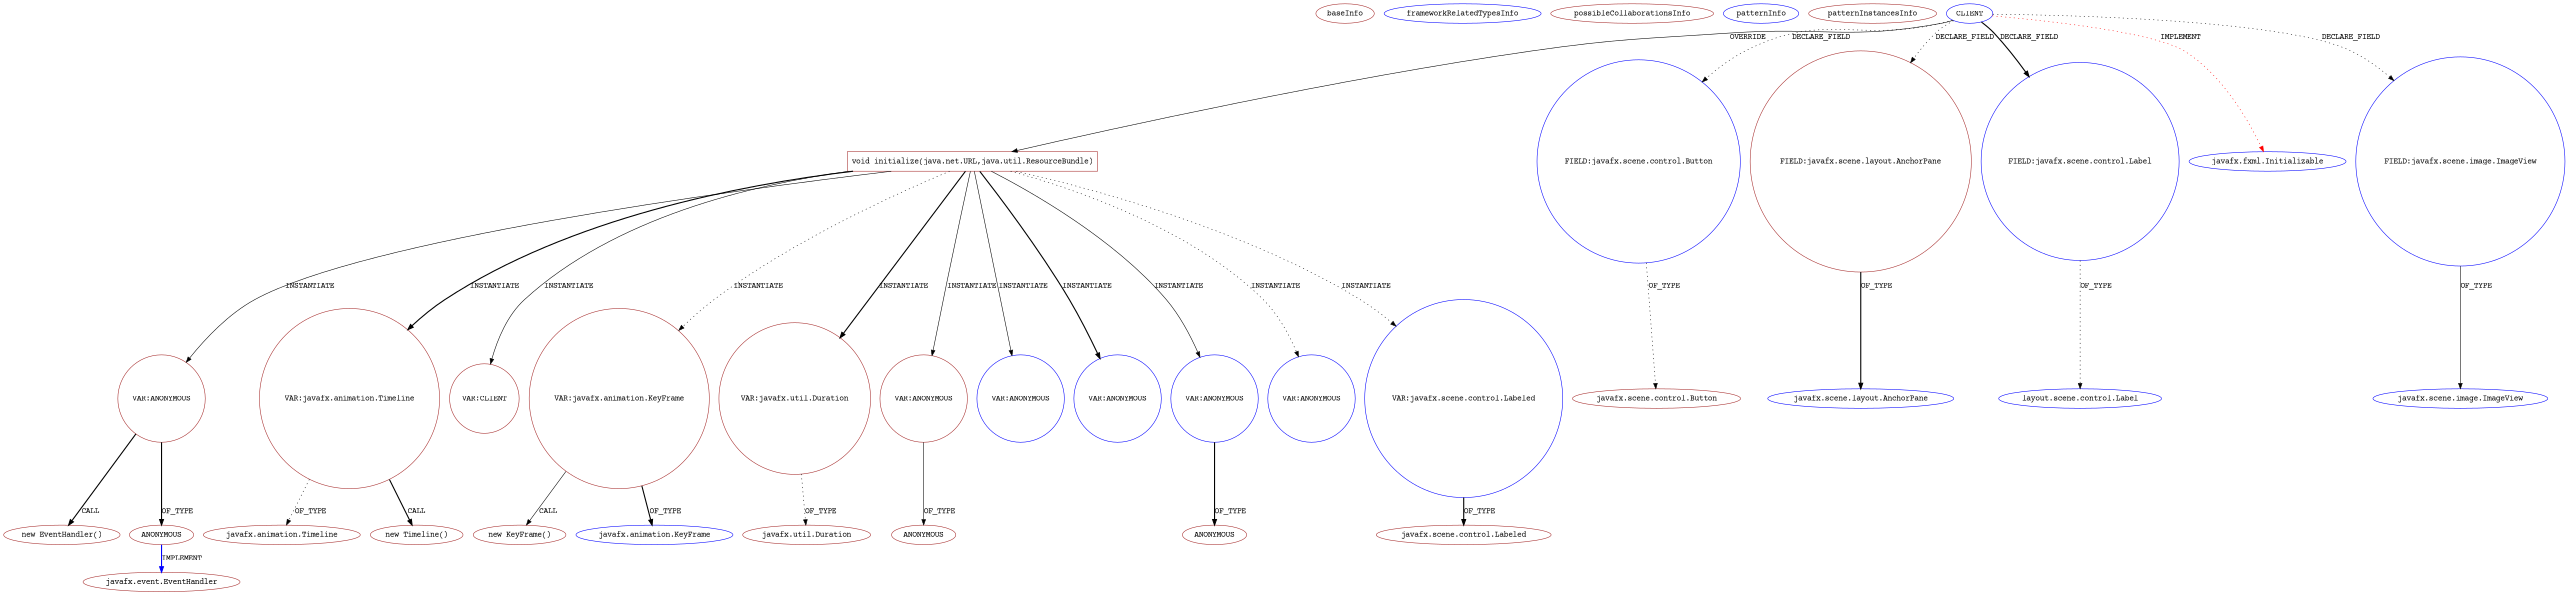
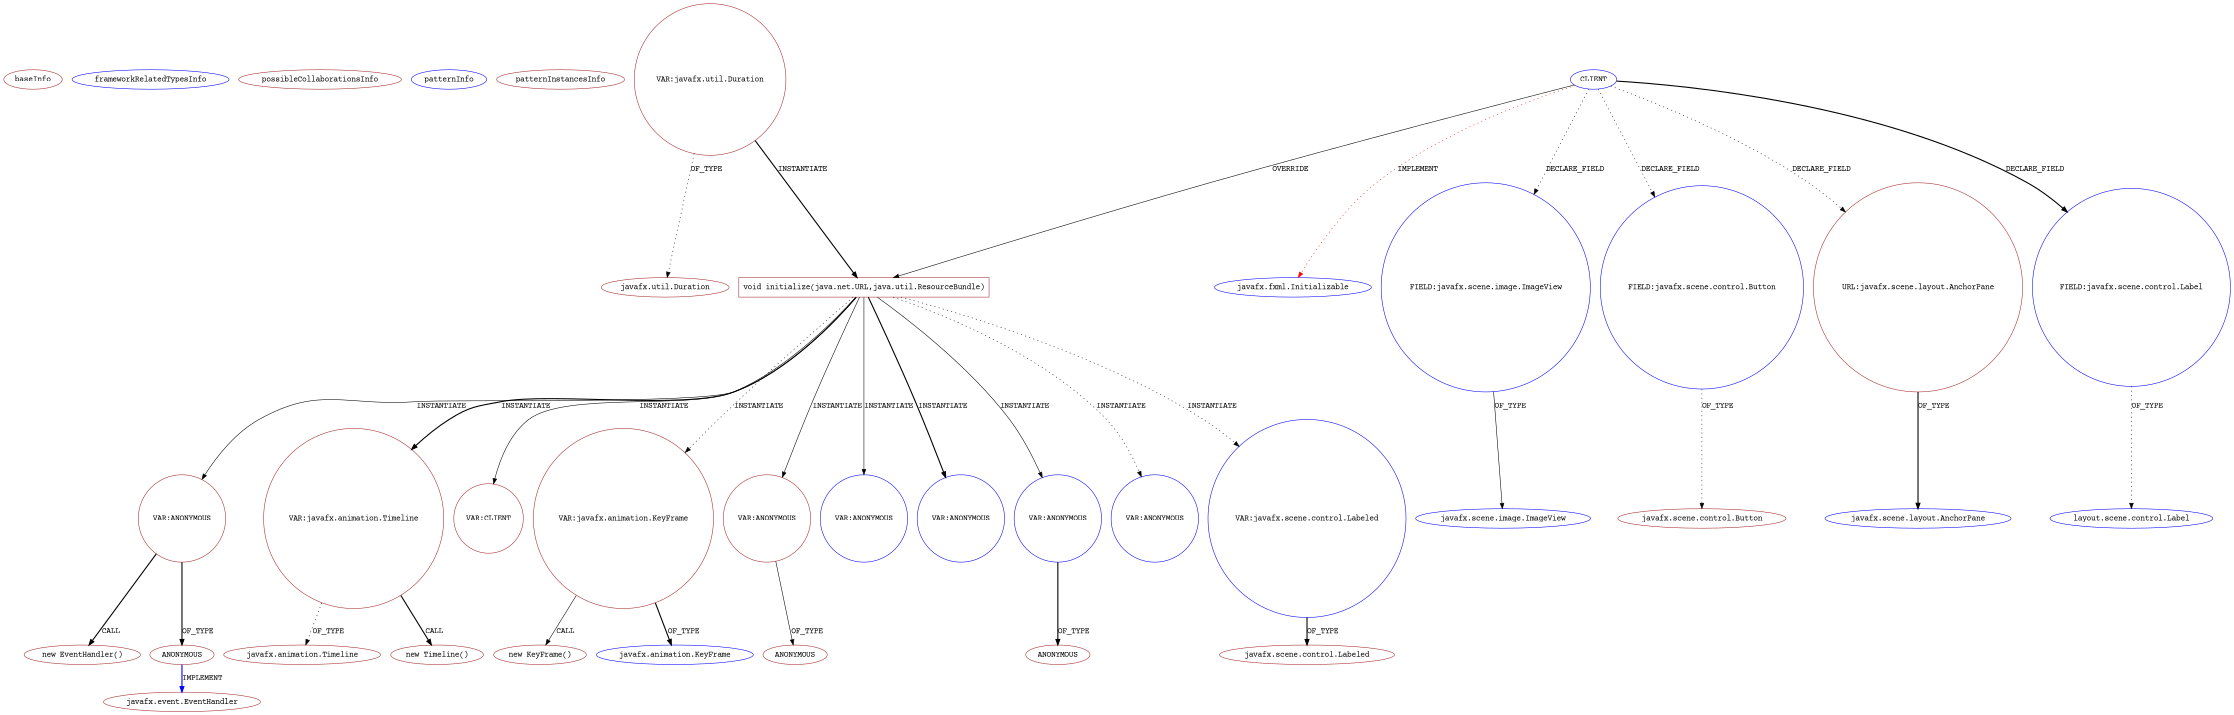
node "FIELD:javafx.scene.layout.AnchorPane": label "FIELD:javafx.scene.layout.AnchorPane" -> "URL:javafx.scene.layout.AnchorPane"
edge "void initialize(java.net.URL,java.util.ResourceBundle)" -> "VAR:javafx.util.Duration": reversed
